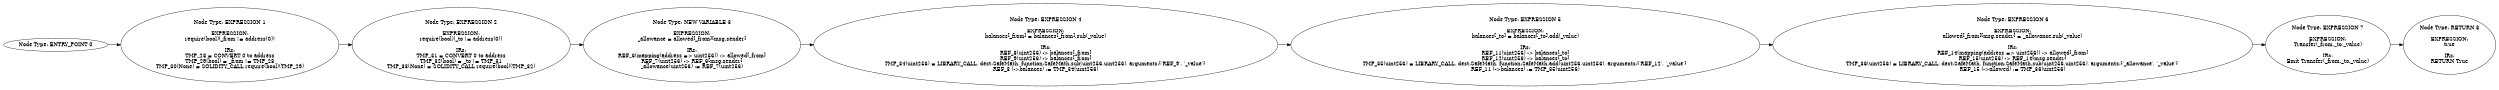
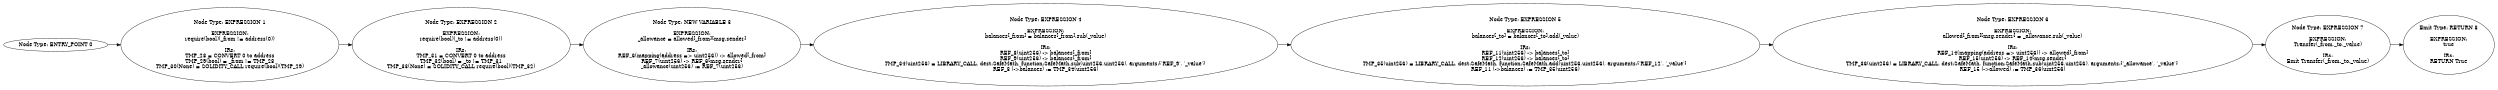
node "Node Type: RETURN 8 EXPRESSION: true IRs: RETURN True": label "Node Type: RETURN 8 EXPRESSION: true IRs: RETURN True" -> "Emit Type: RETURN 8 EXPRESSION: true IRs: RETURN True"
